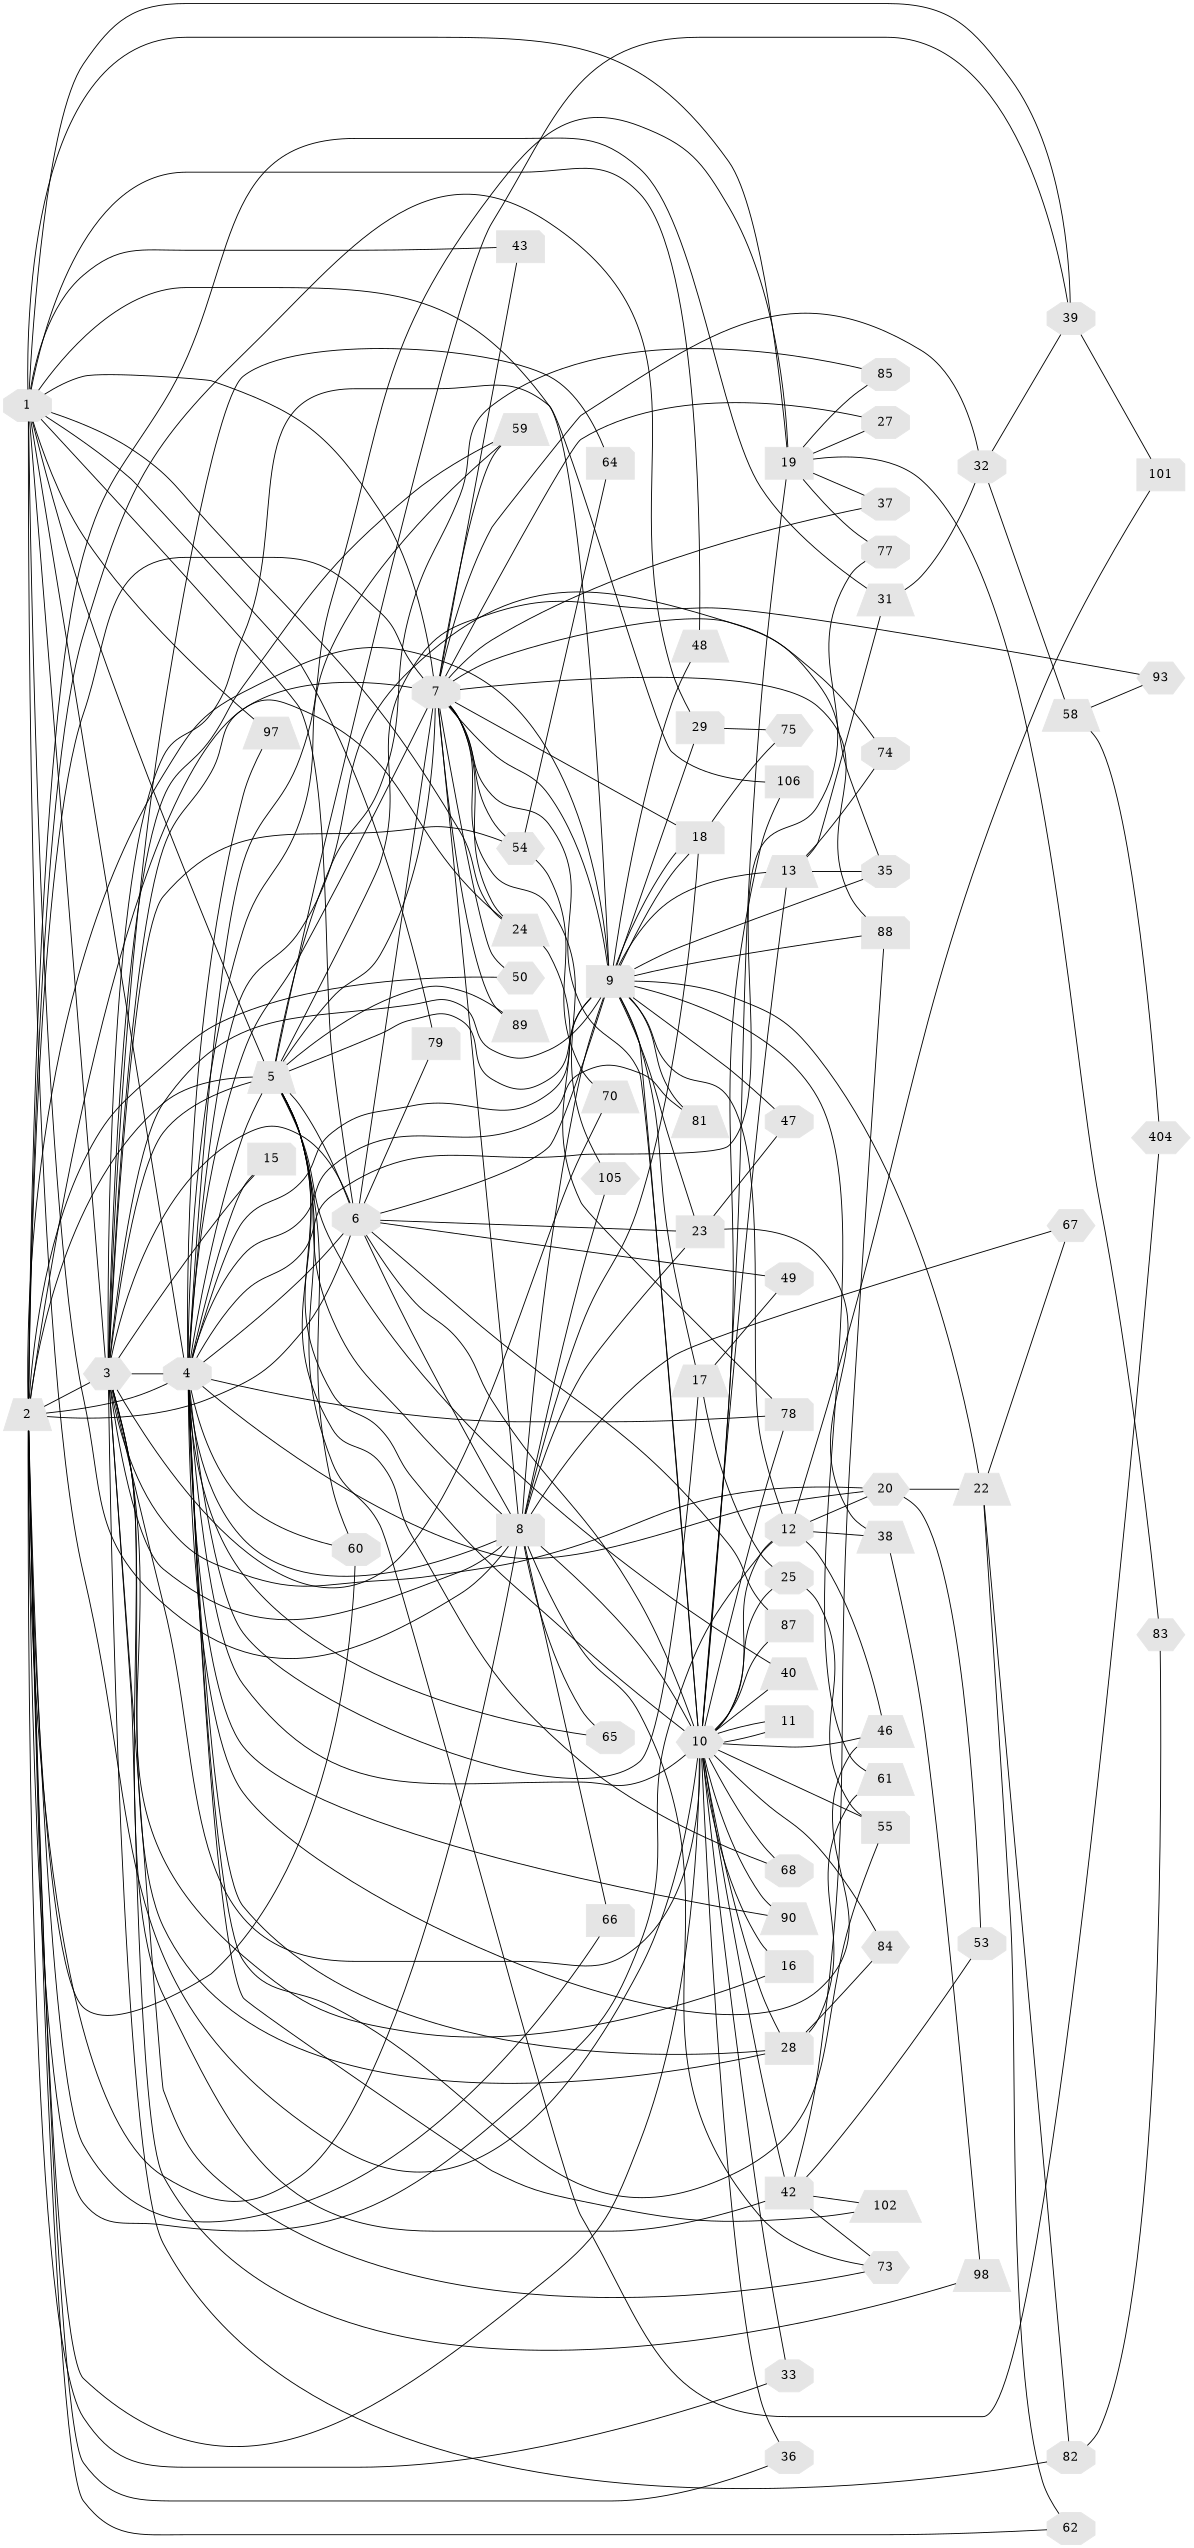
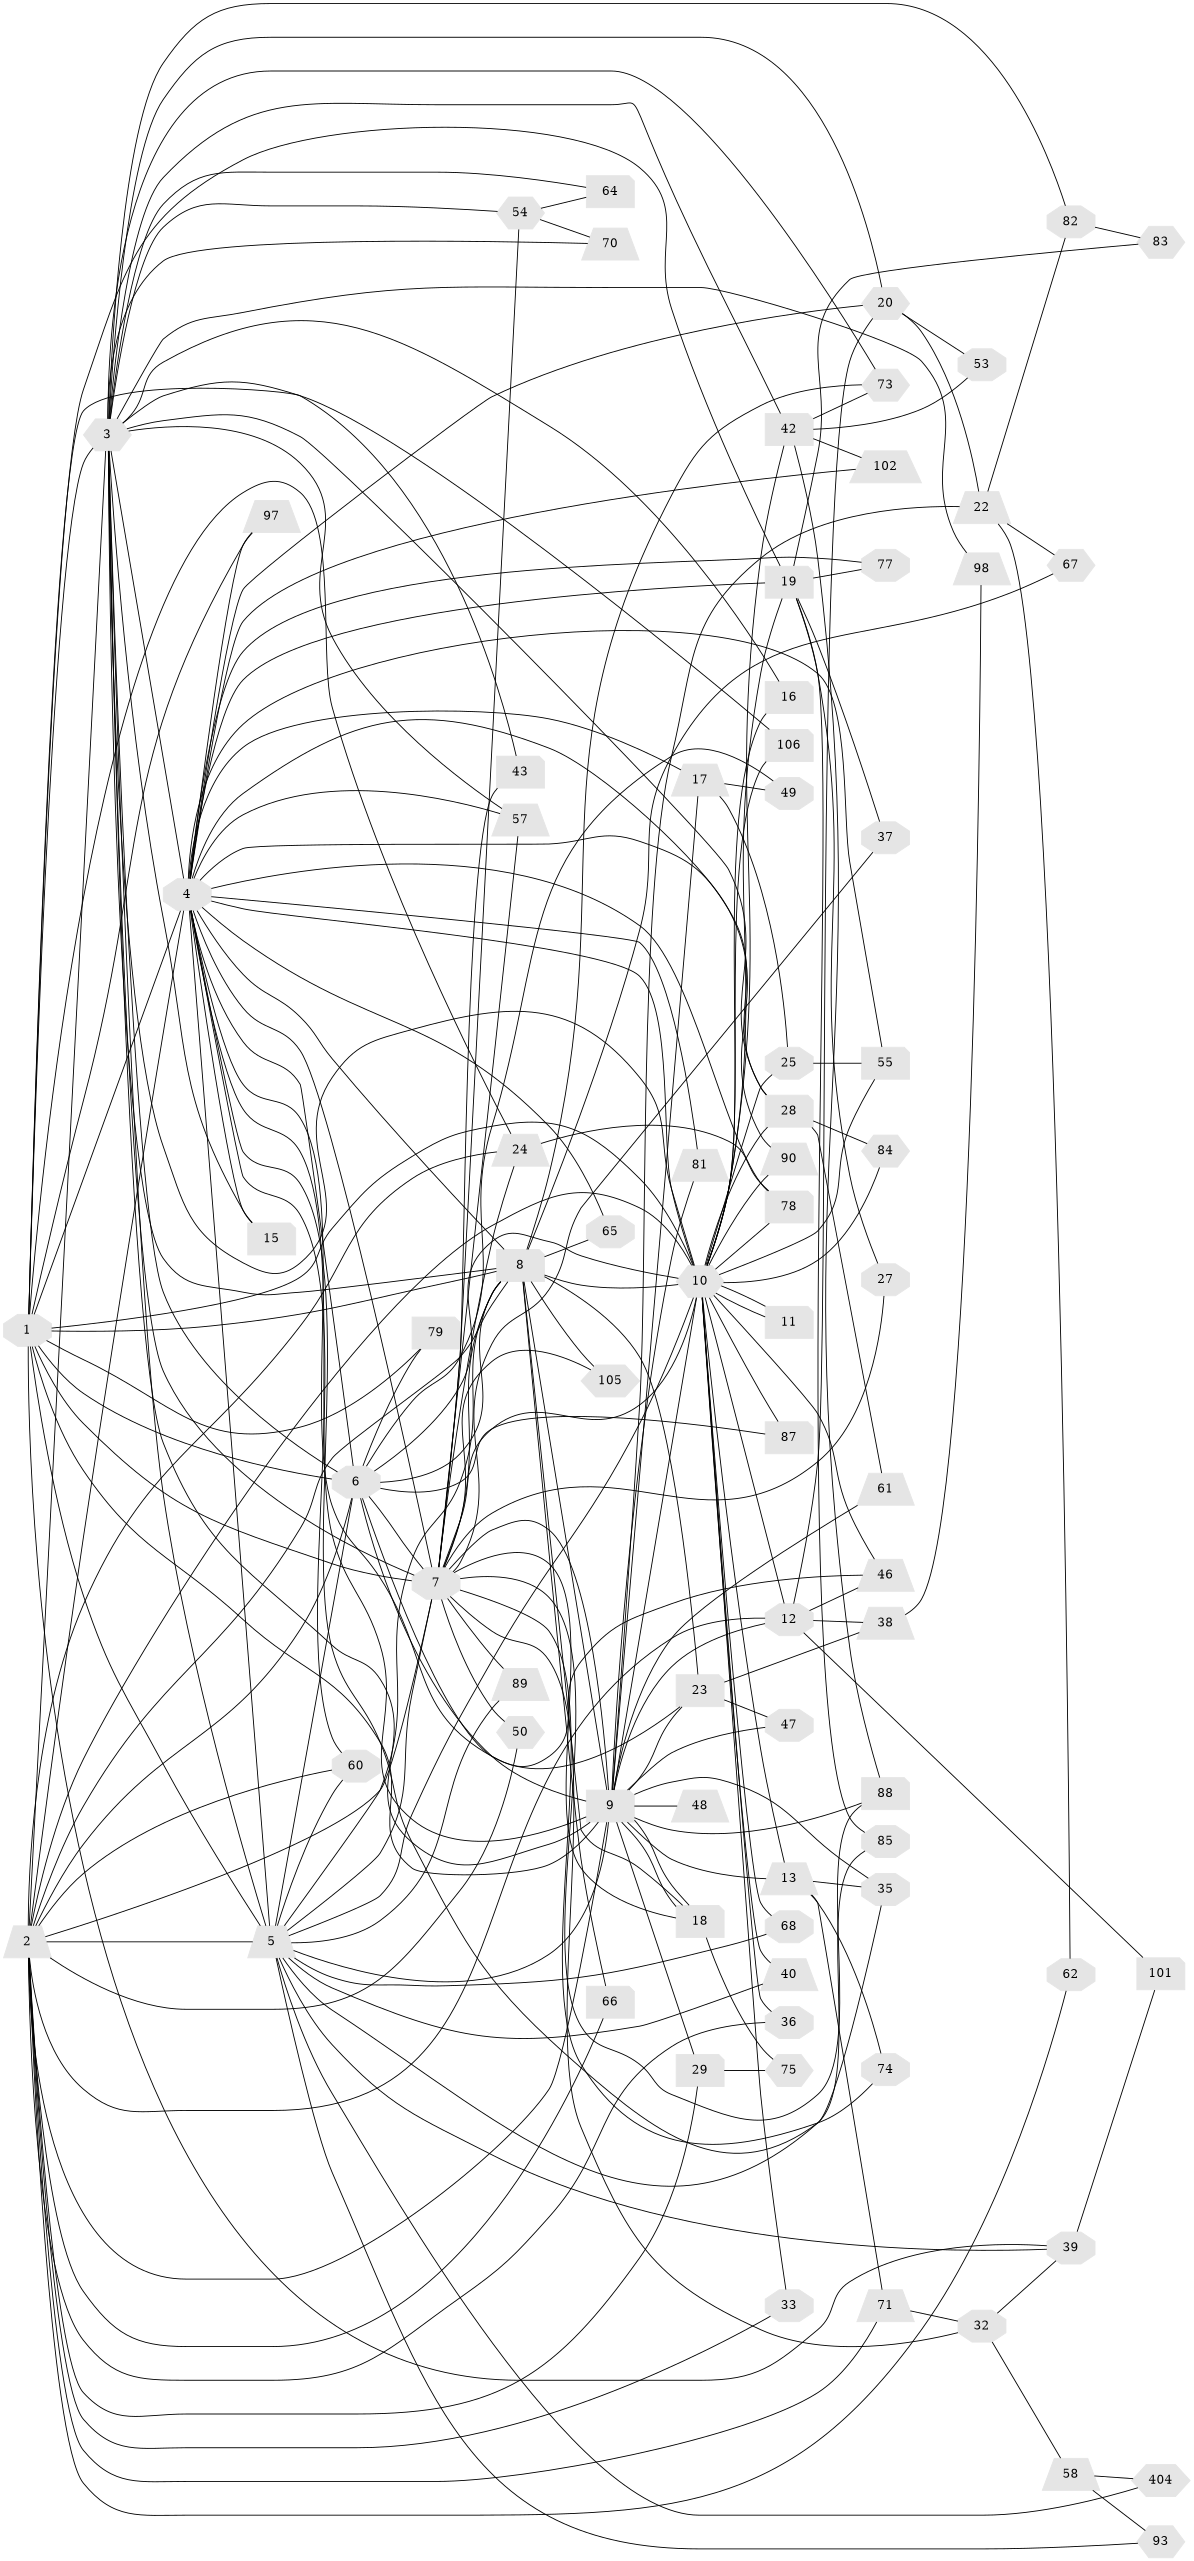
edge "1" -- "48": removed
node "59": label "59" -> "57"
node "31": label "31" -> "71"
